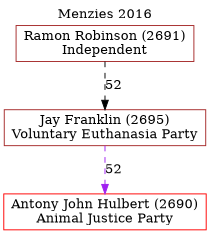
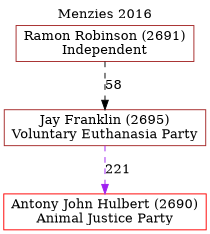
edge "Ramon Robinson (2691) Independent" -> "Jay Franklin (2695) Voluntary Euthanasia Party": label "52" -> "58"
edge "Jay Franklin (2695) Voluntary Euthanasia Party" -> "Antony John Hulbert (2690) Animal Justice Party": label "52" -> "221"
